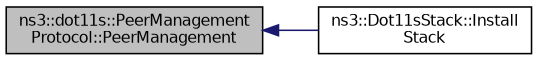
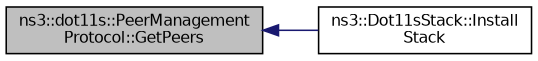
node "ns3::dot11s::PeerManagement Protocol::PeerManagement": label "ns3::dot11s::PeerManagement Protocol::PeerManagement" -> "ns3::dot11s::PeerManagement Protocol::GetPeers"
